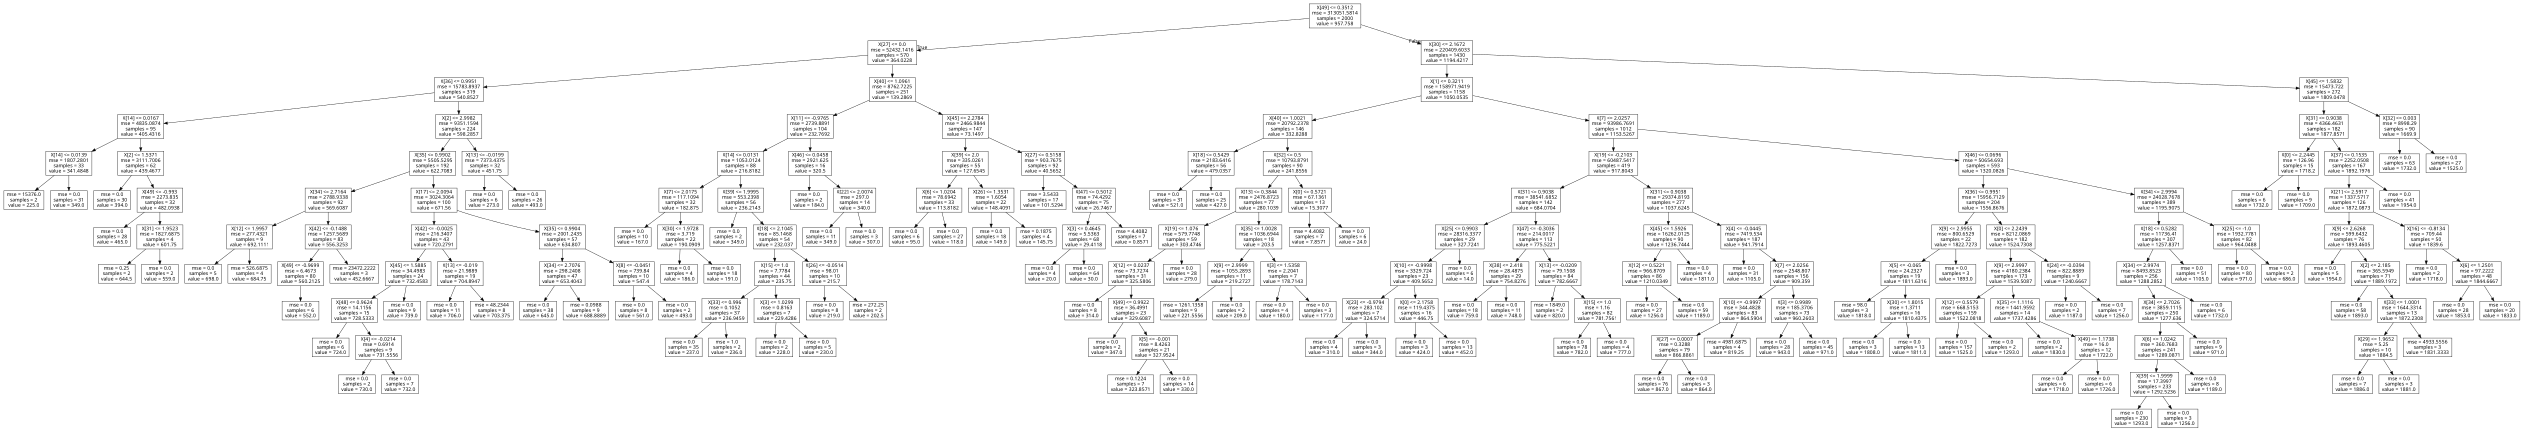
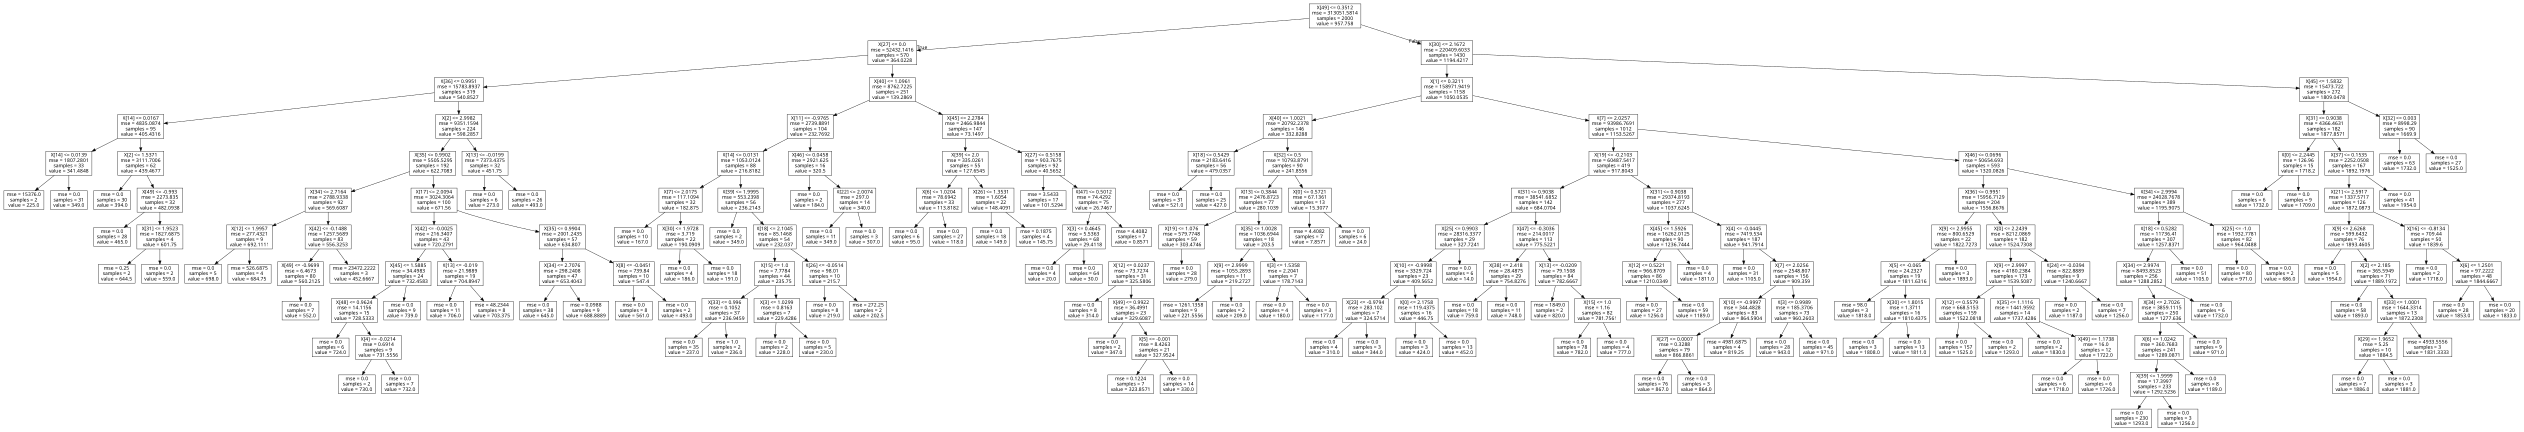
edge "X[19] <= 1.076 mse = 579.7748 samples = 59 value = 303.4746" -> "X[12] <= 0.0237 mse = 73.7274 samples = 31 value = 325.5806": removed
node "mse = 0.0 samples = 6 value = 552.0": label "mse = 0.0 samples = 6 value = 552.0" -> "mse = 0.0 samples = 7 value = 552.0"
